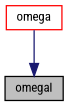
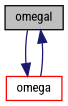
edge "omegaI" -> "omega": added
